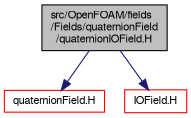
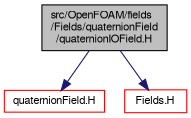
node "IOField.H": label "IOField.H" -> "Fields.H"
